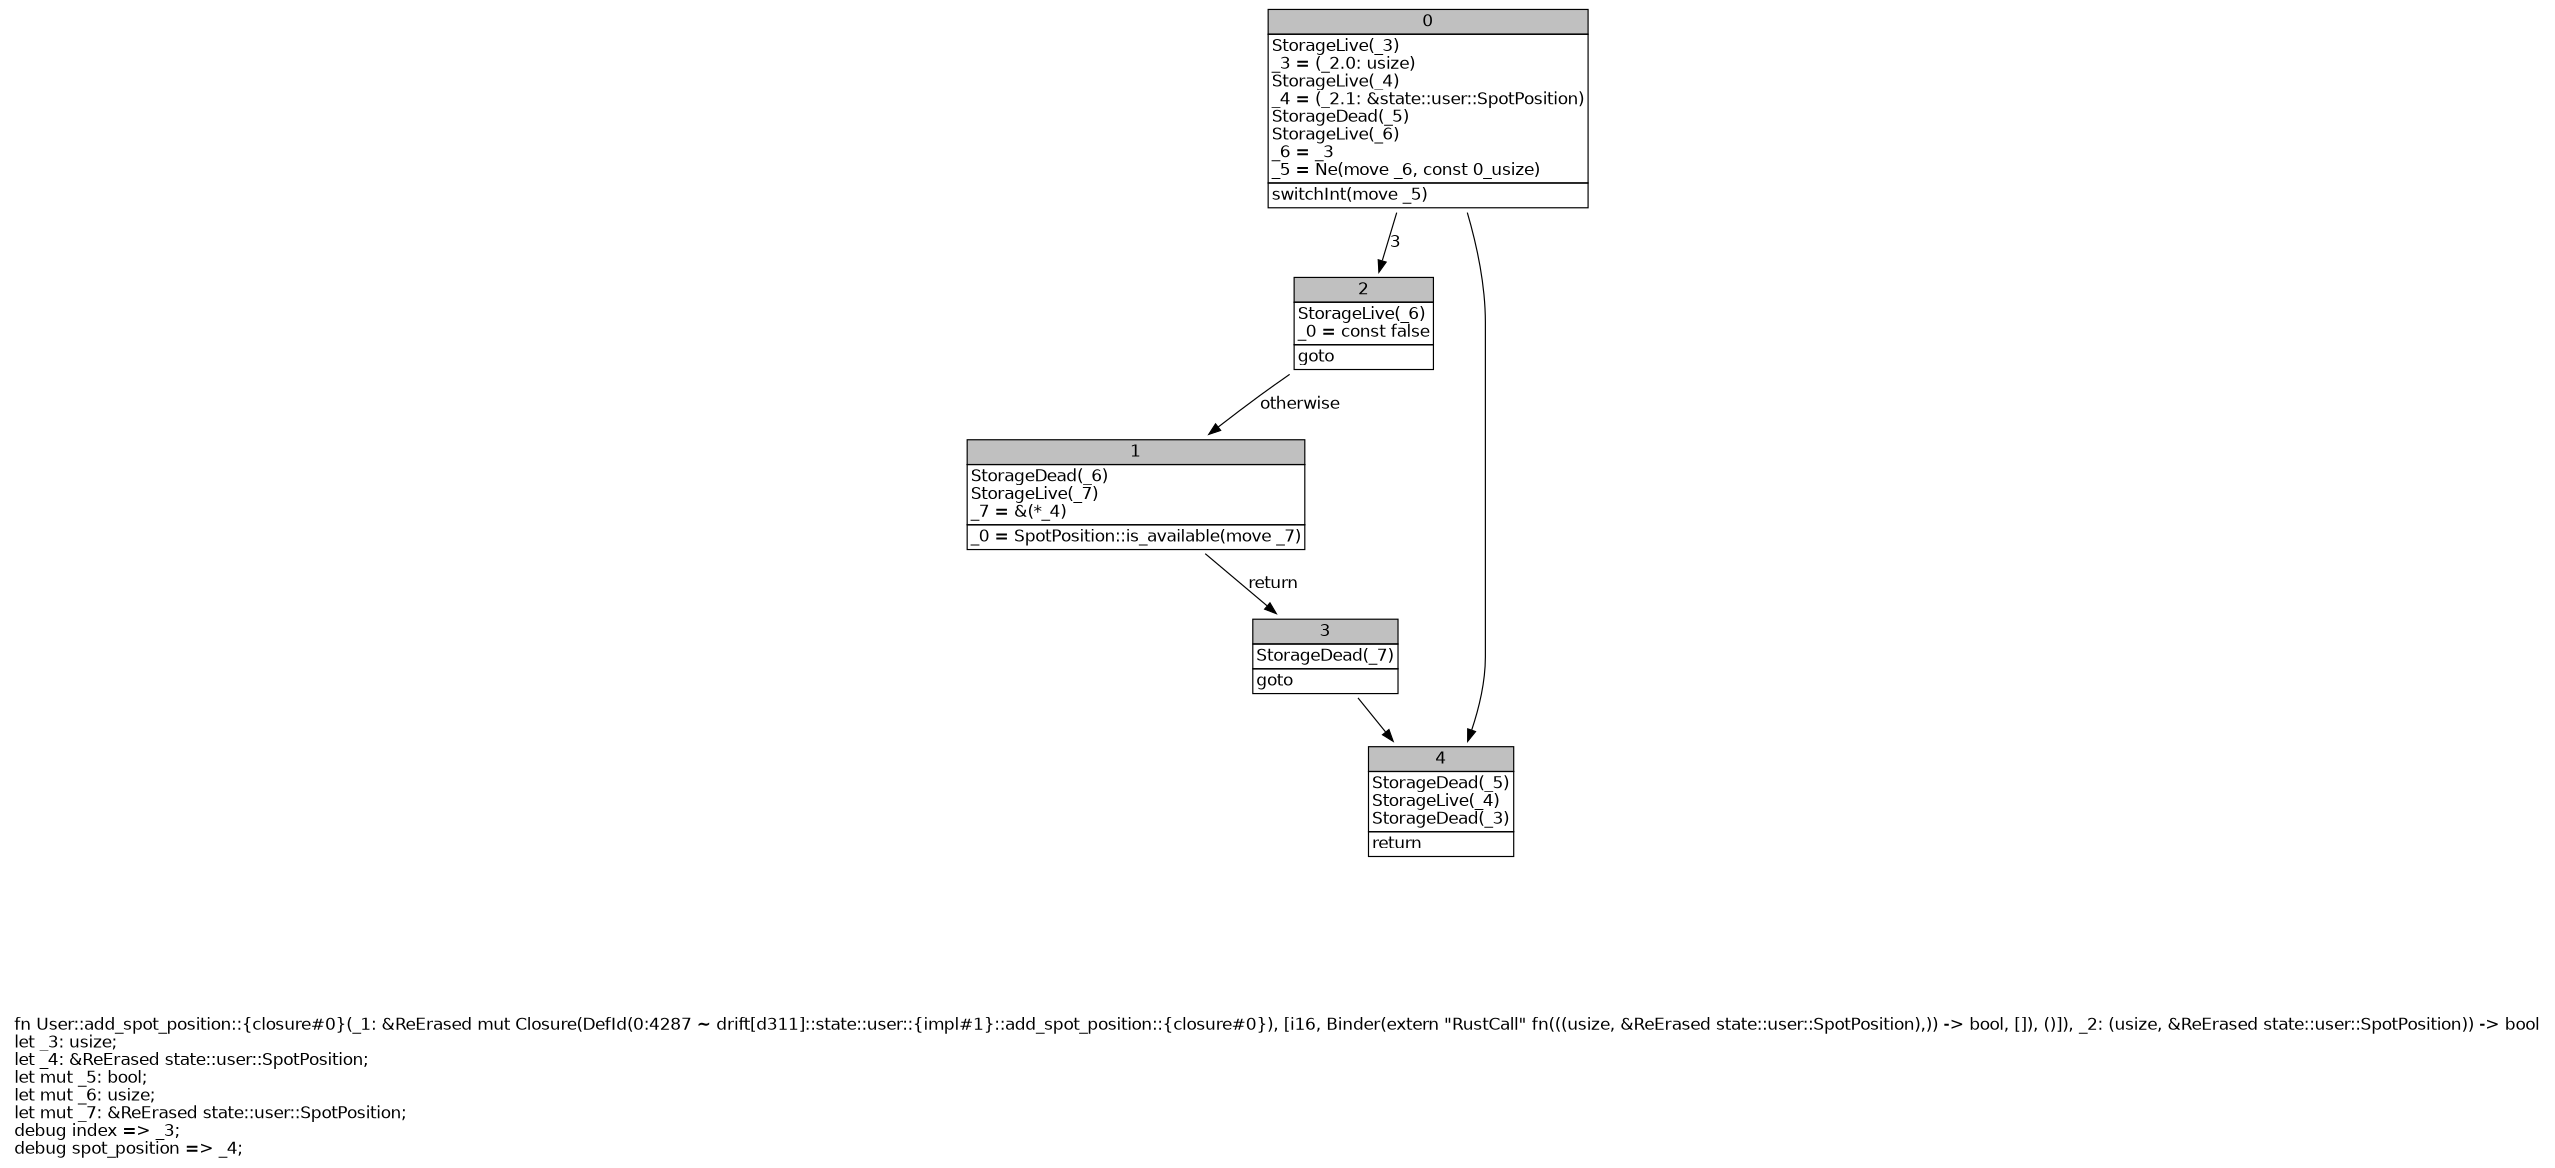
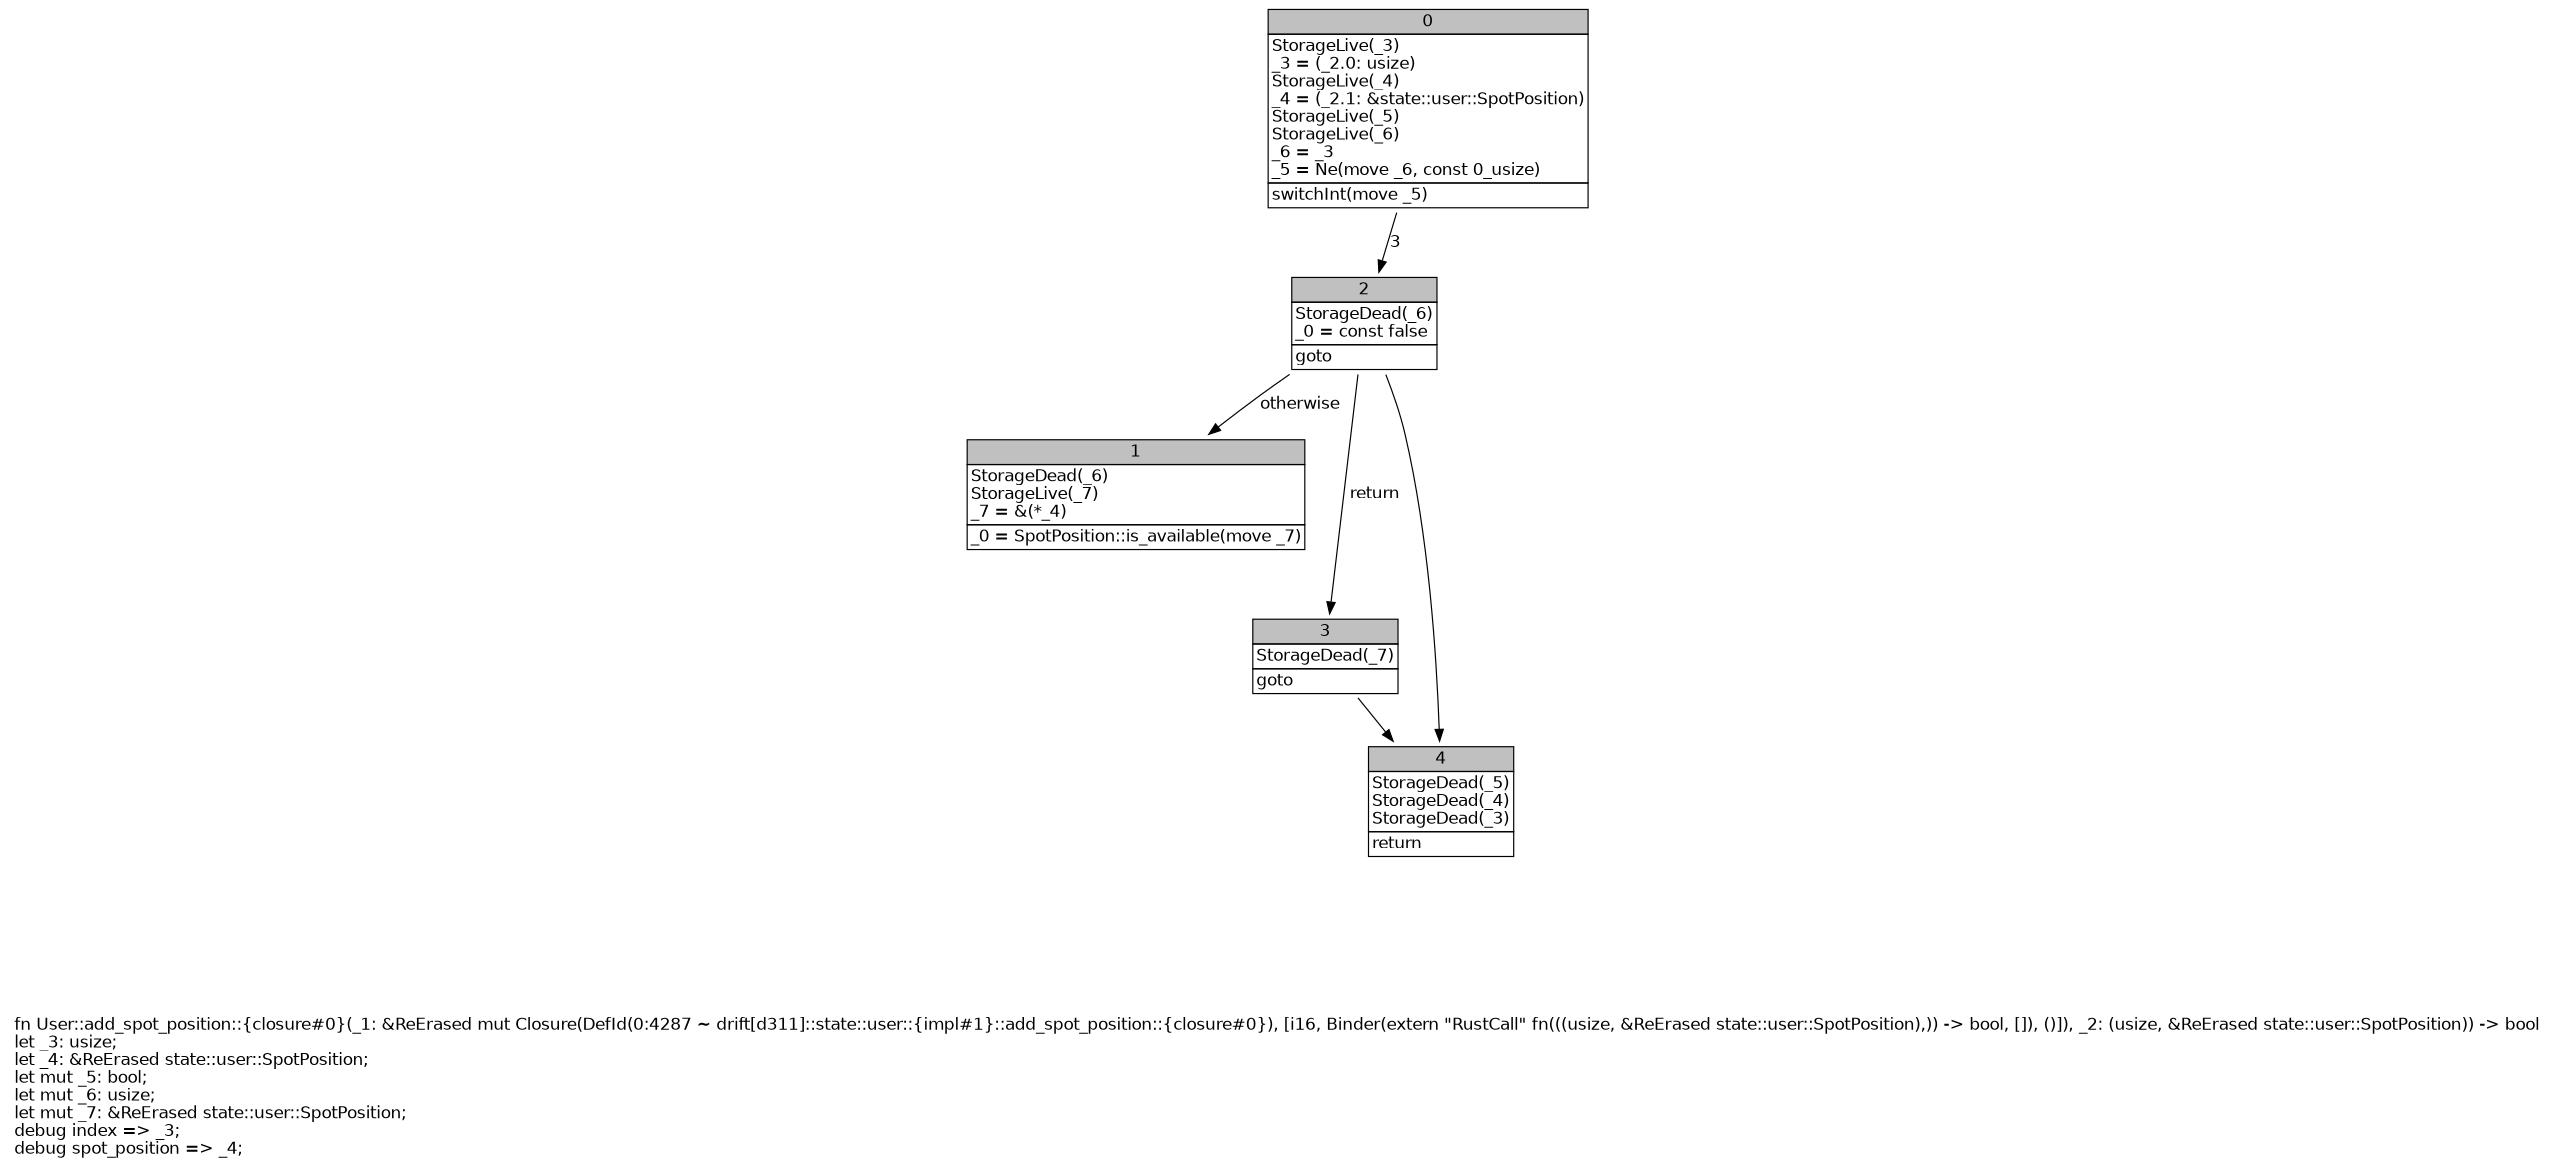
node "0": text "StorageDead(_5)" -> "StorageLive(_5)"
node "2": text "StorageLive(_6)" -> "StorageDead(_6)"
edge "0" -> "4": now "2" -> "4"
edge "1" -> "3": now "2" -> "3"
node "4": text "StorageLive(_4)" -> "StorageDead(_4)"
